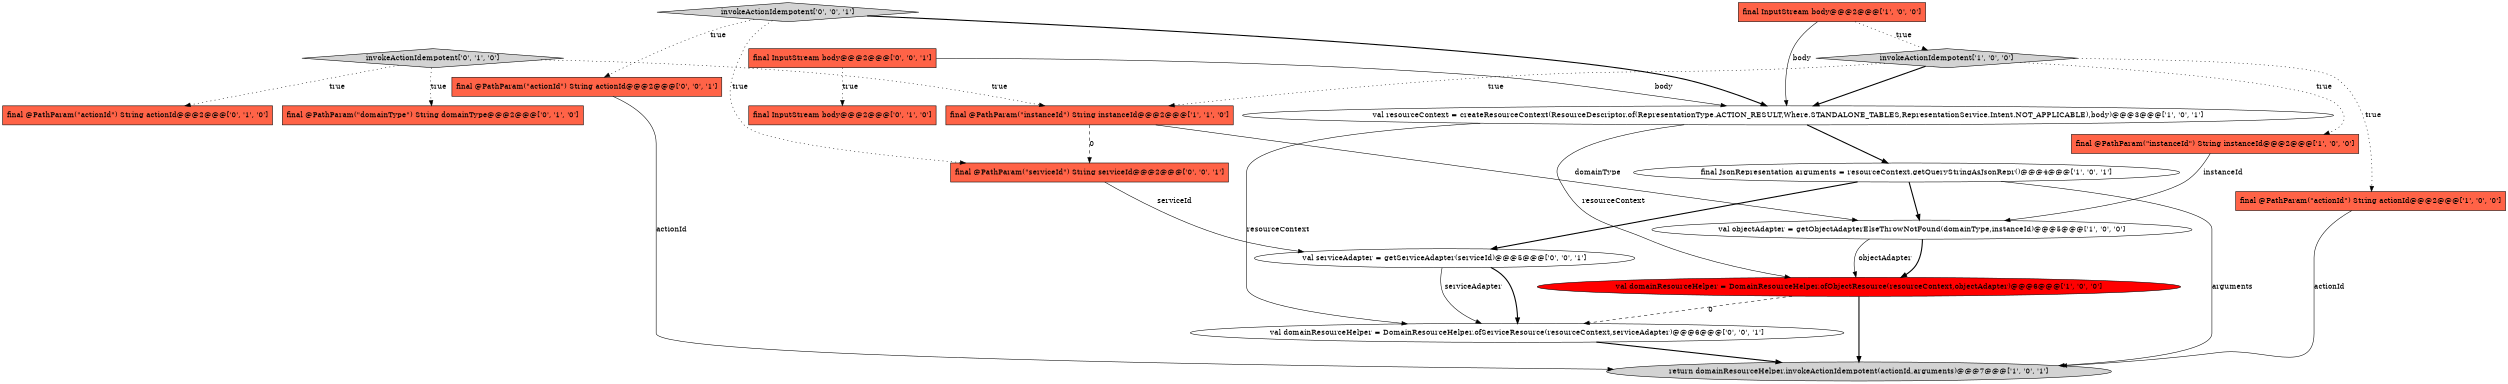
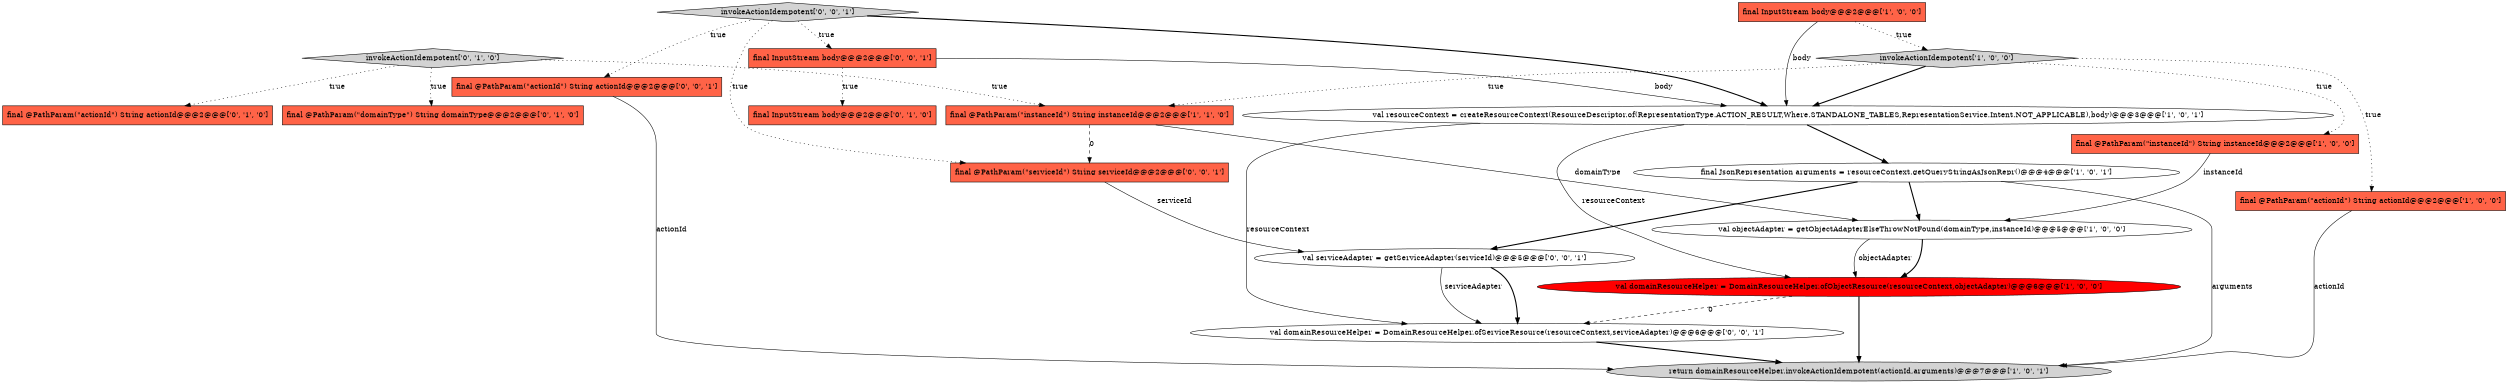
edge "invokeActionIdempotent['0', '0', '1']" -> "final InputStream body@@@2@@@['0', '0', '1']": added, label "true"
